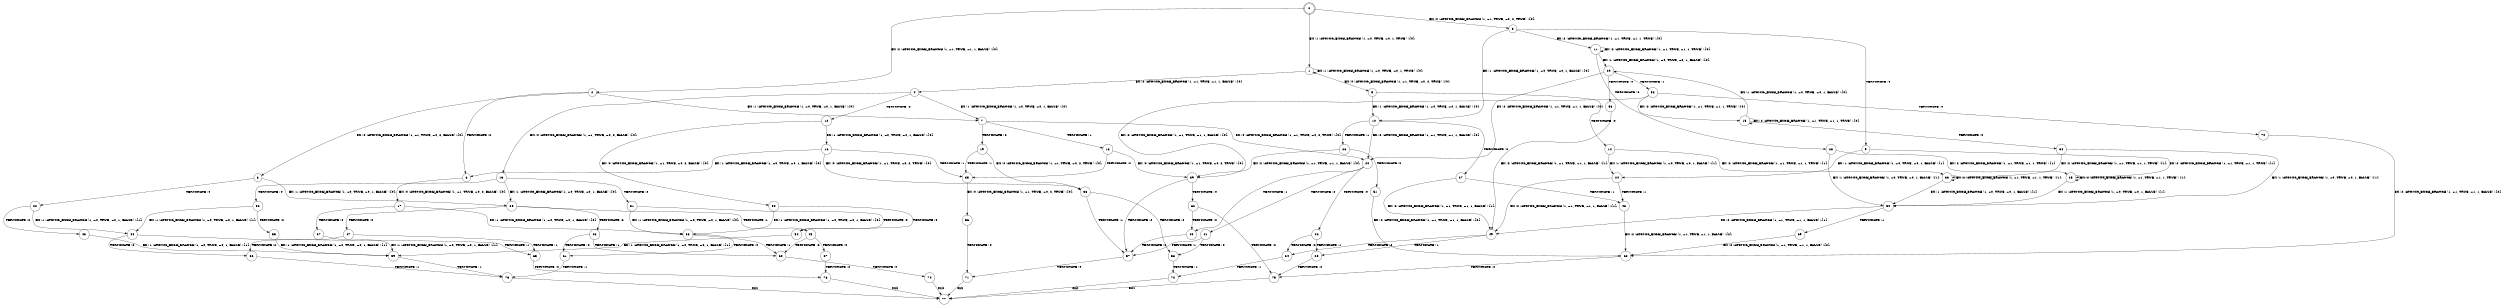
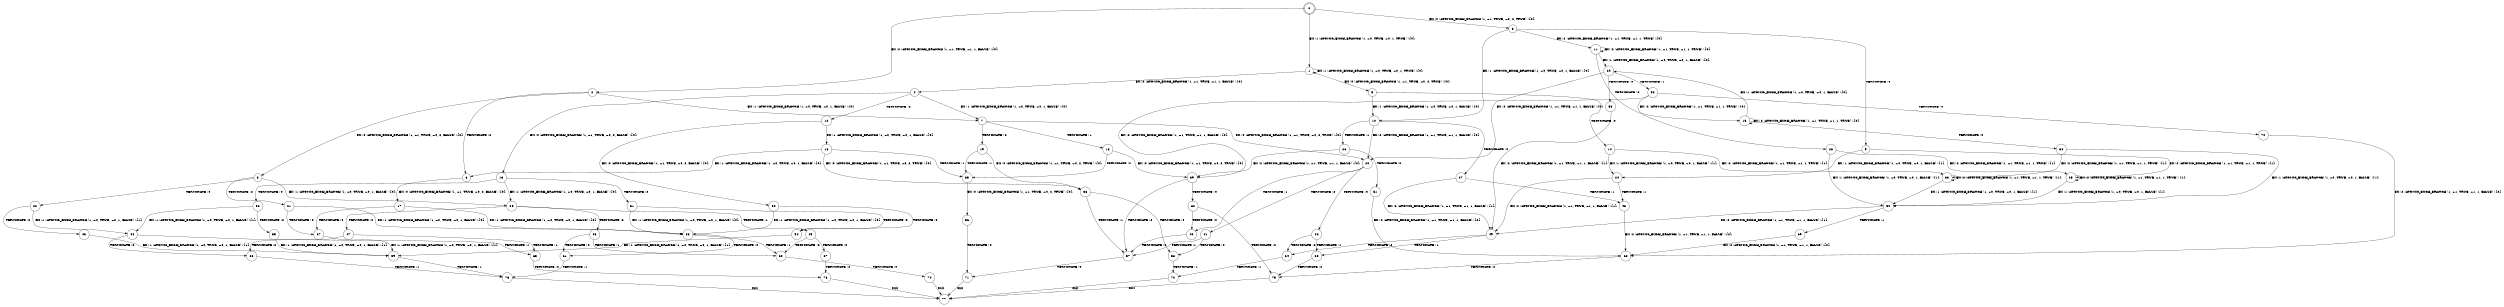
node "21": added
